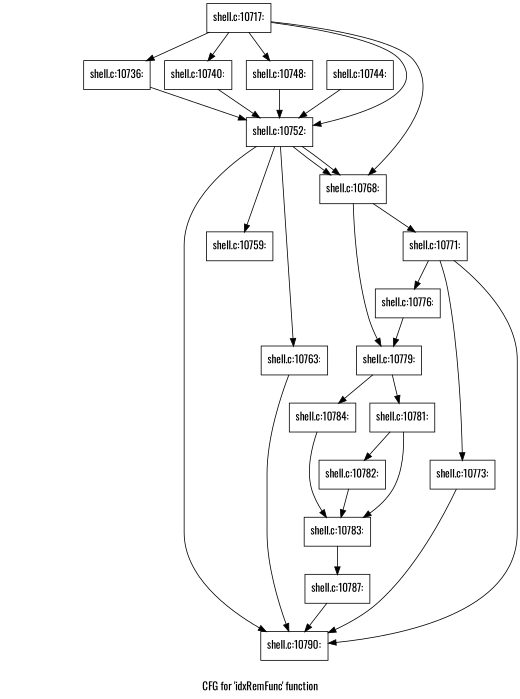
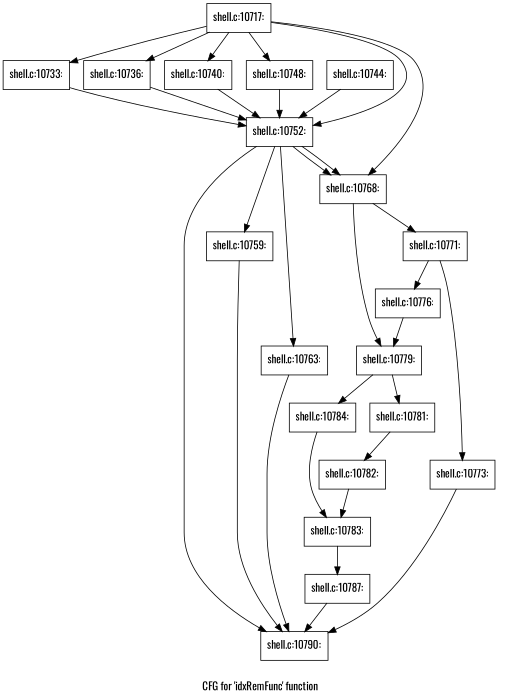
node "shell.c:10733:": added
edge "shell.c:10781:" -> "shell.c:10783:": removed
edge "shell.c:10771:" -> "shell.c:10790:": now "shell.c:10759:" -> "shell.c:10790:"
